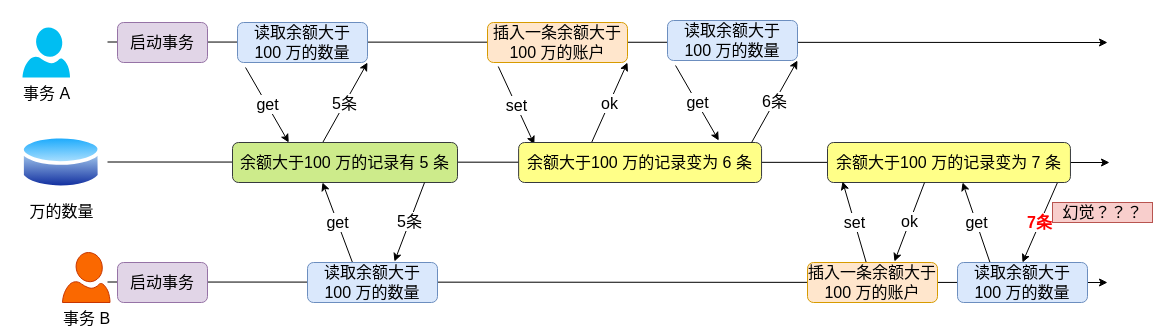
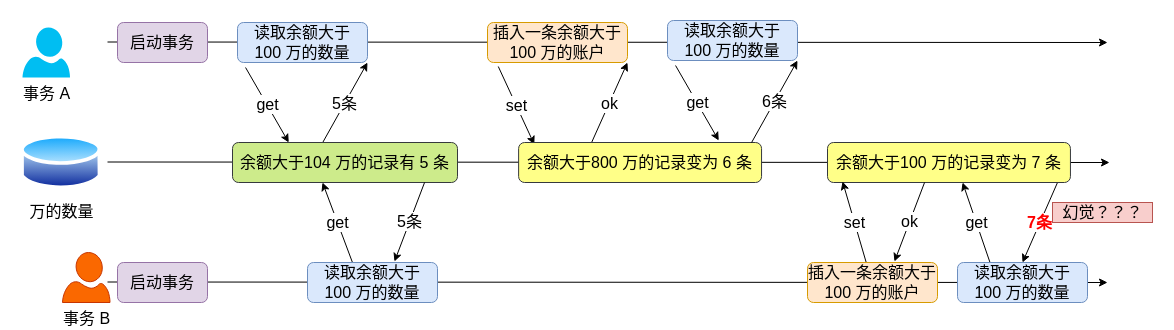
node "余额大于100 万的记录有 5 条": label "余额大于100 万的记录有 5 条" -> "余额大于104 万的记录有 5 条"
node "余额大于100 万的记录变为 6 条": label "余额大于100 万的记录变为 6 条" -> "余额大于800 万的记录变为 6 条"
